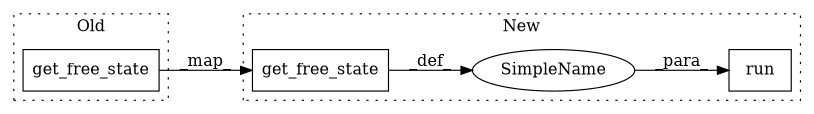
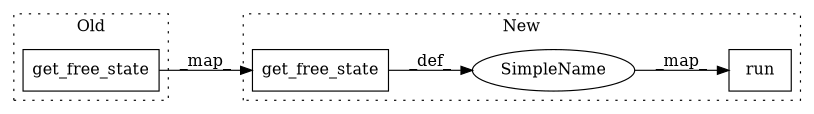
edge "SimpleName" -> "run": label "_para_" -> "_map_"
